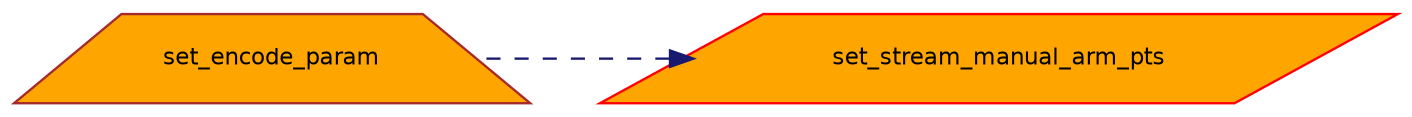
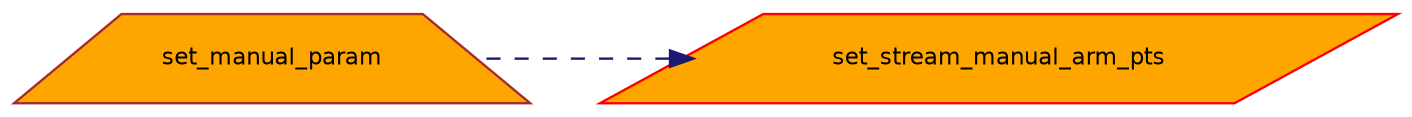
node "set_encode_param": label "set_encode_param" -> "set_manual_param"
